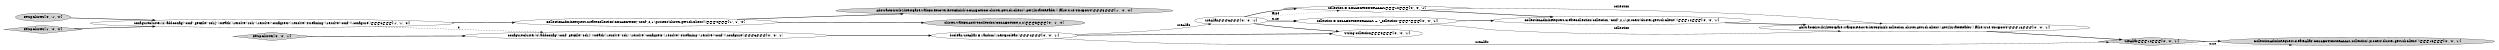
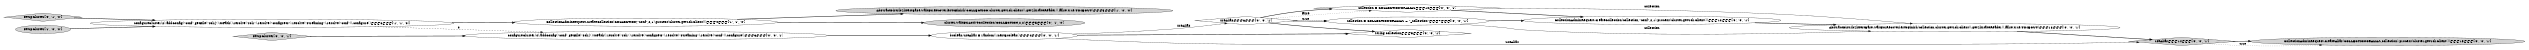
node "setupCluster['0', '1', '0']": shape ellipse -> diamond
node "useAlias@@@6@@@['0', '0', '1']": shape ellipse -> diamond
node "setupCluster['1', '0', '0']": shape diamond -> ellipse
node "String collection@@@5@@@['0', '0', '1']": shape ellipse -> diamond
